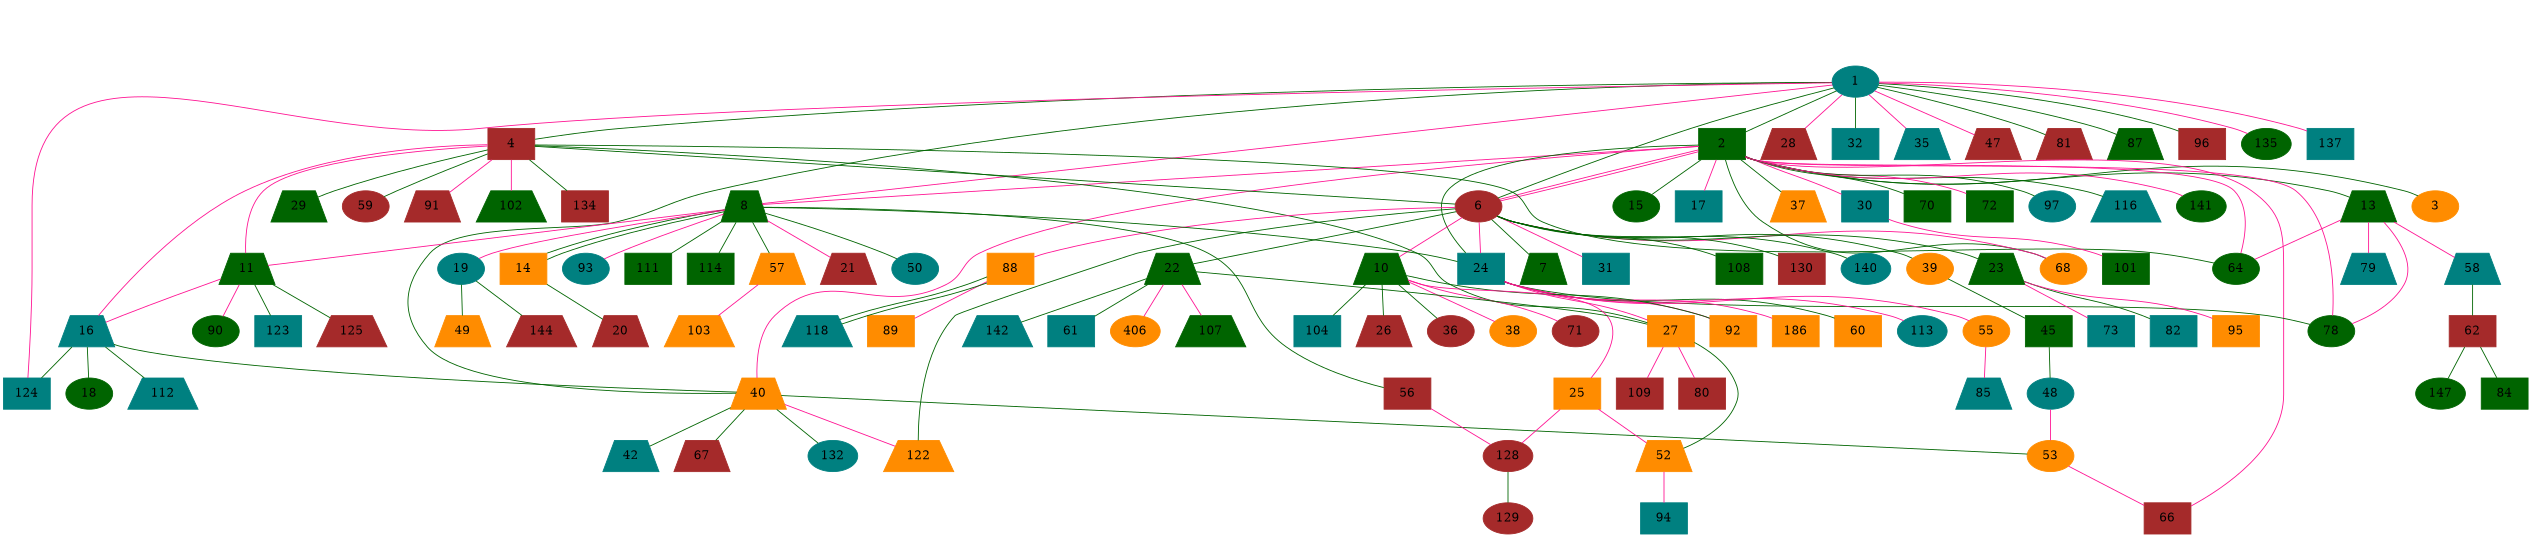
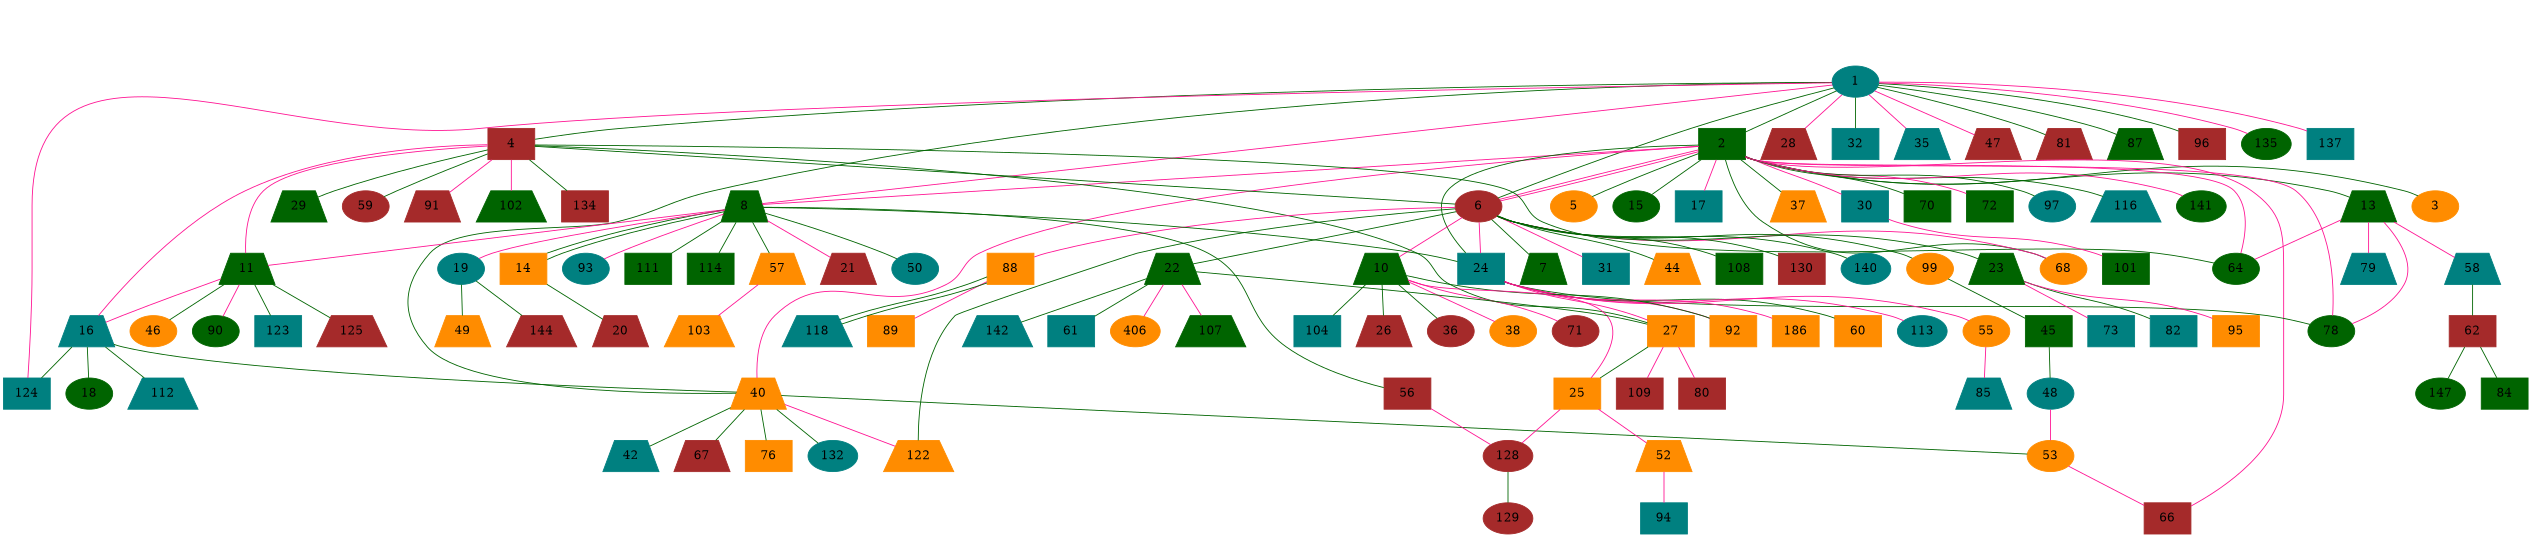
node "5": added
node "44": added
node "39": label "39" -> "99"
node "46": added
edge "27" -- "52": now "27" -- "25"
node "76": added
